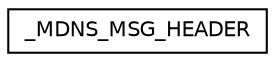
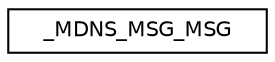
node "_MDNS_MSG_HEADER": label "_MDNS_MSG_HEADER" -> "_MDNS_MSG_MSG"
